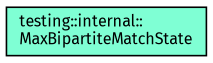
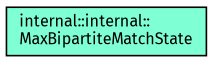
node "testing::internal:: MaxBipartiteMatchState": label "testing::internal:: MaxBipartiteMatchState" -> "internal::internal:: MaxBipartiteMatchState"
